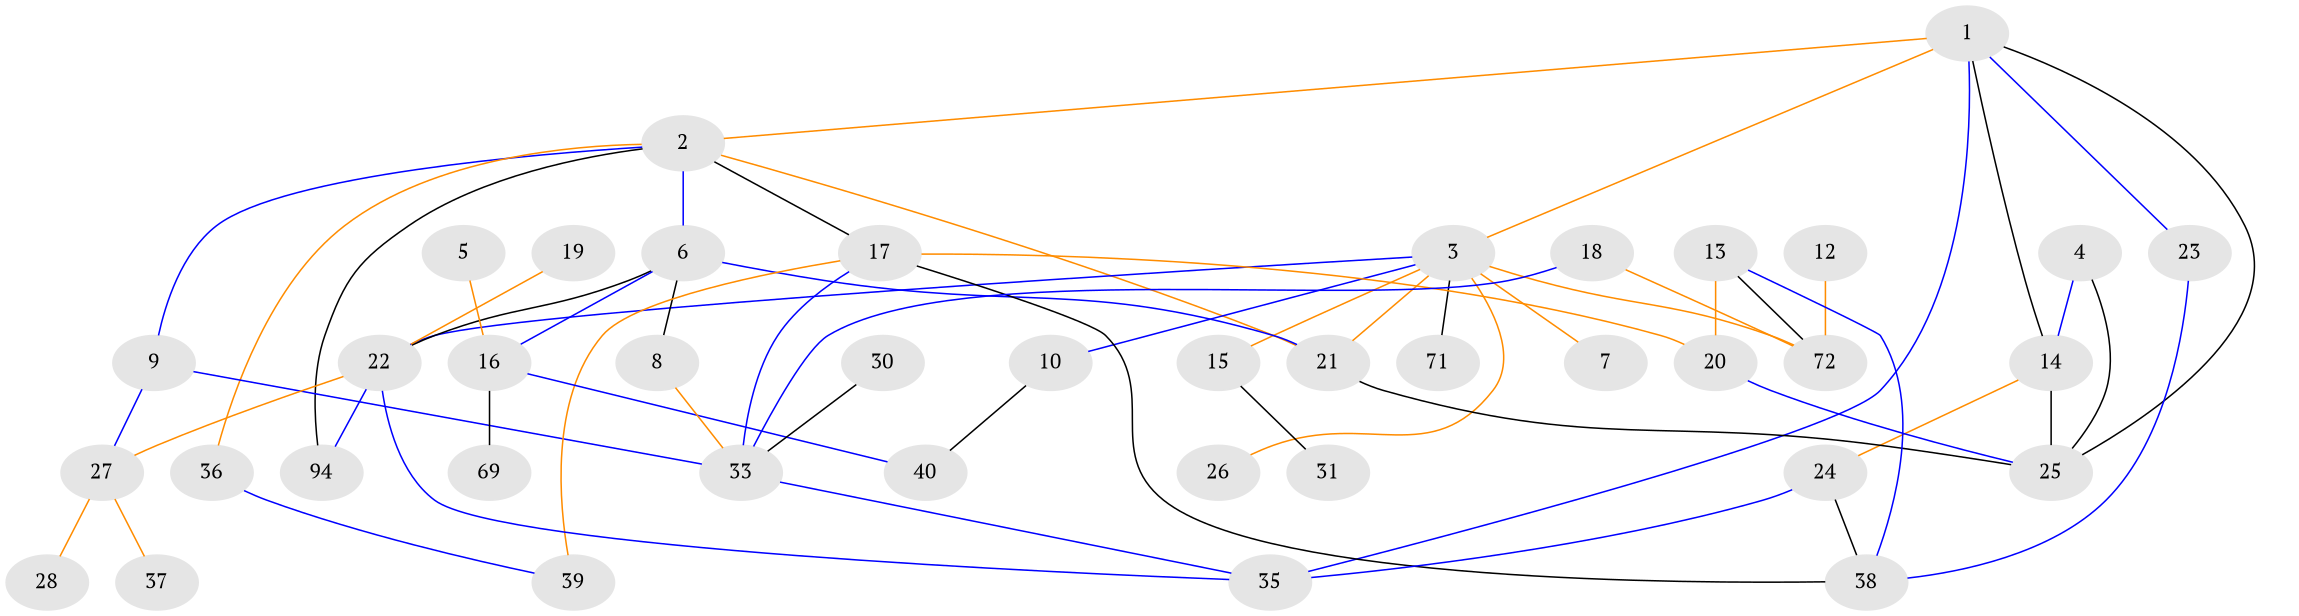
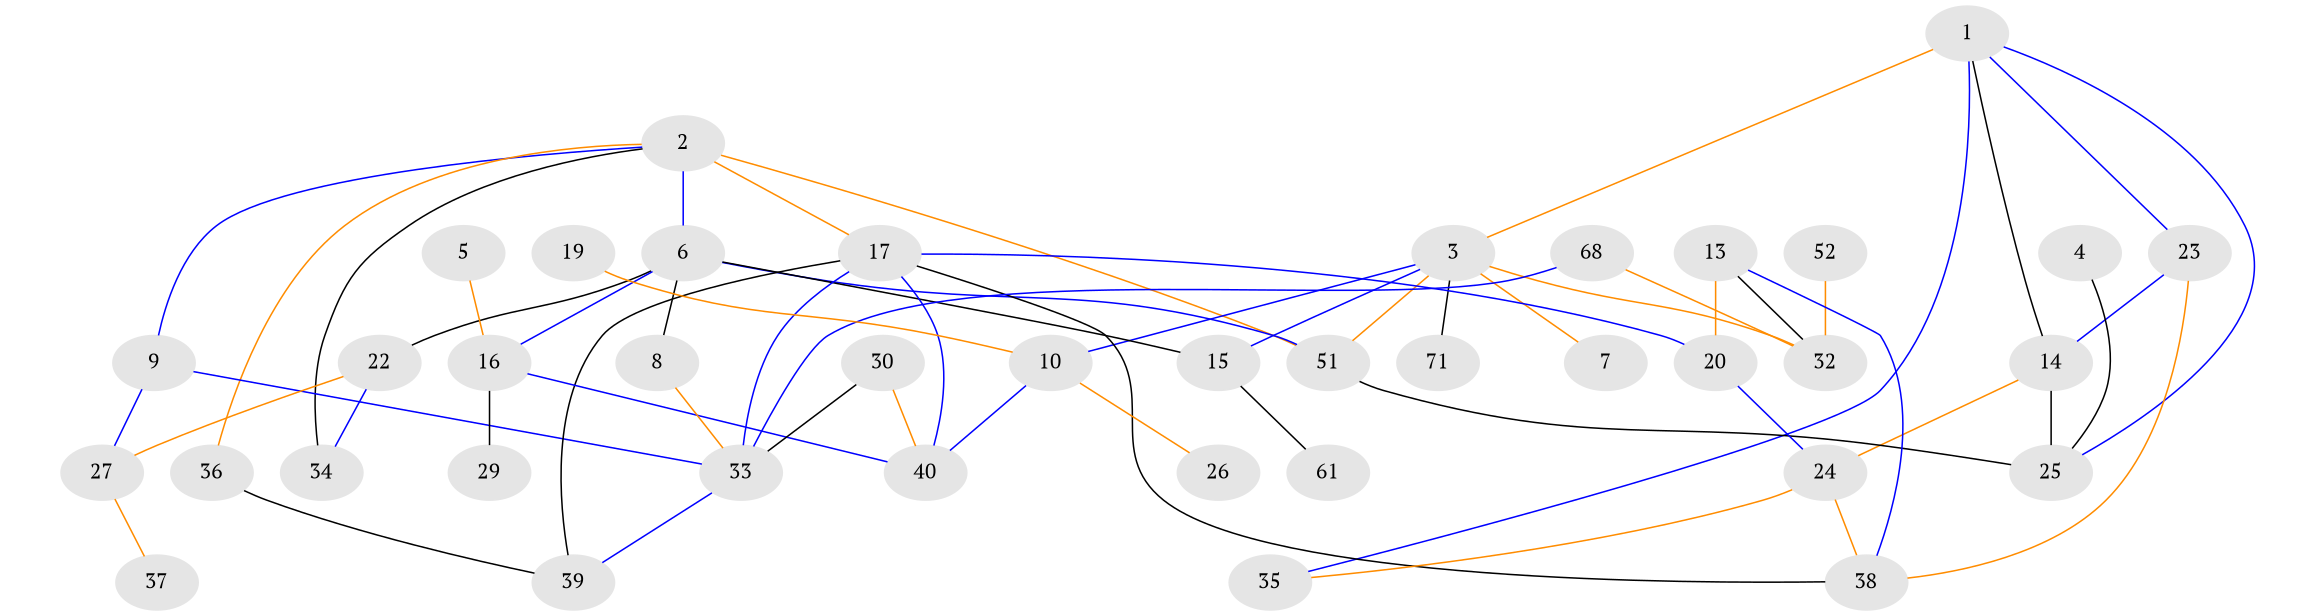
edge "1" -- "2": removed
edge "2" -- "17": color black -> darkorange
edge "1" -- "25": color black -> blue
node "18": label "18" -> "68"
node "12": label "12" -> "52"
edge "17" -- "20": color darkorange -> blue
edge "3" -- "22": removed
edge "19" -- "22": now "19" -- "10"
edge "3" -- "15": color darkorange -> blue
edge "4" -- "14": now "23" -- "14"
edge "6" -- "15": added
edge "17" -- "39": color darkorange -> black
edge "17" -- "40": added
node "21": label "21" -> "51"
node "72": label "72" -> "32"
edge "30" -- "40": added
edge "10" -- "40": color black -> blue
edge "20" -- "25": now "20" -- "24"
edge "3" -- "26": now "10" -- "26"
node "94": label "94" -> "34"
node "69": label "69" -> "29"
node "31": label "31" -> "61"
edge "23" -- "38": color blue -> darkorange
edge "24" -- "38": color black -> darkorange
edge "33" -- "35": now "33" -- "39"
edge "36" -- "39": color blue -> black
edge "24" -- "35": color blue -> darkorange
edge "22" -- "35": removed
node "28": removed
